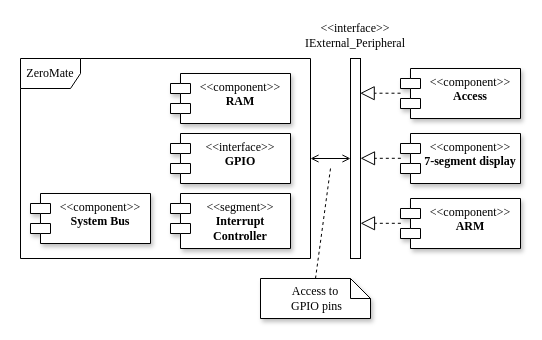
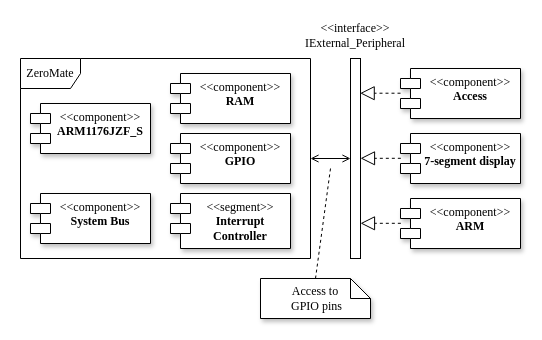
node "<<component>> ARM1176JZF_S": added
node "<<interface>> GPIO": label "<<interface>> GPIO" -> "<<component>> GPIO"
